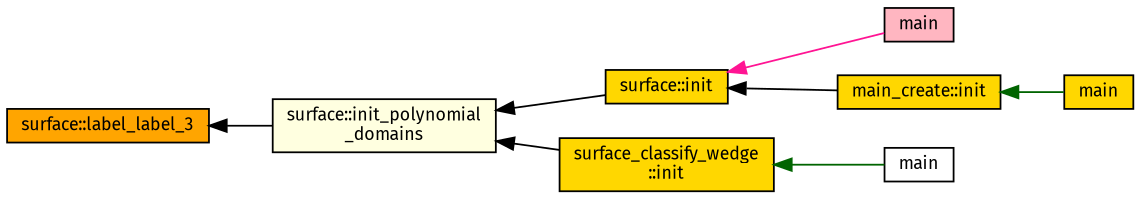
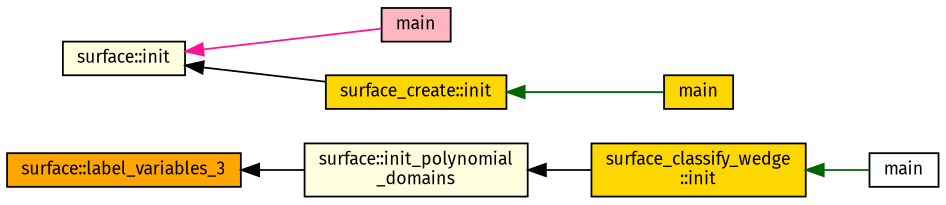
node "surface::init": fillcolor gold -> lightyellow
node "main_create::init": label "main_create::init" -> "surface_create::init"
edge "surface::init" -> "surface::init_polynomial _domains": removed
node "surface::label_label_3": label "surface::label_label_3" -> "surface::label_variables_3"
